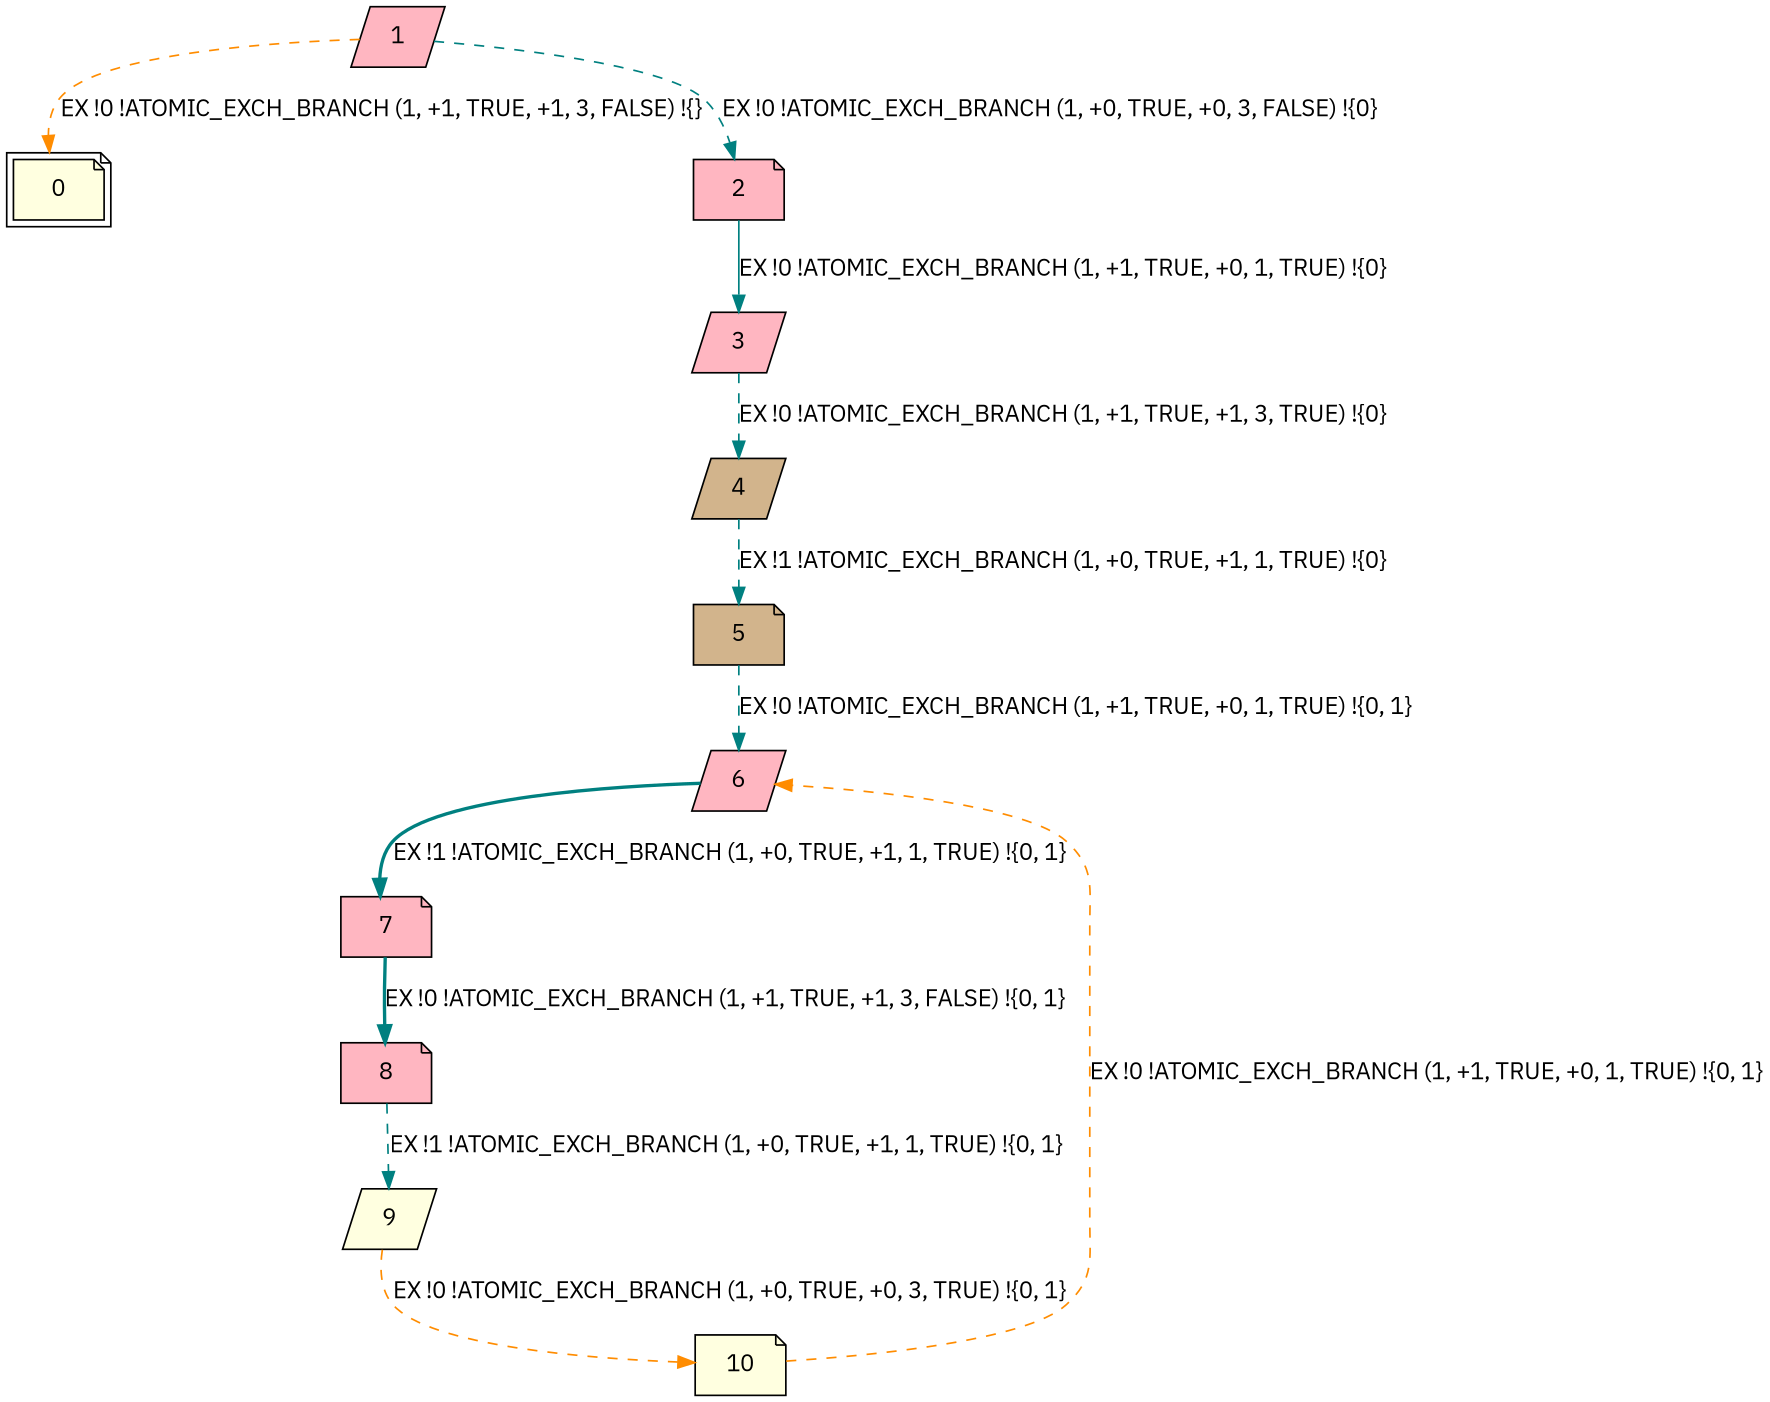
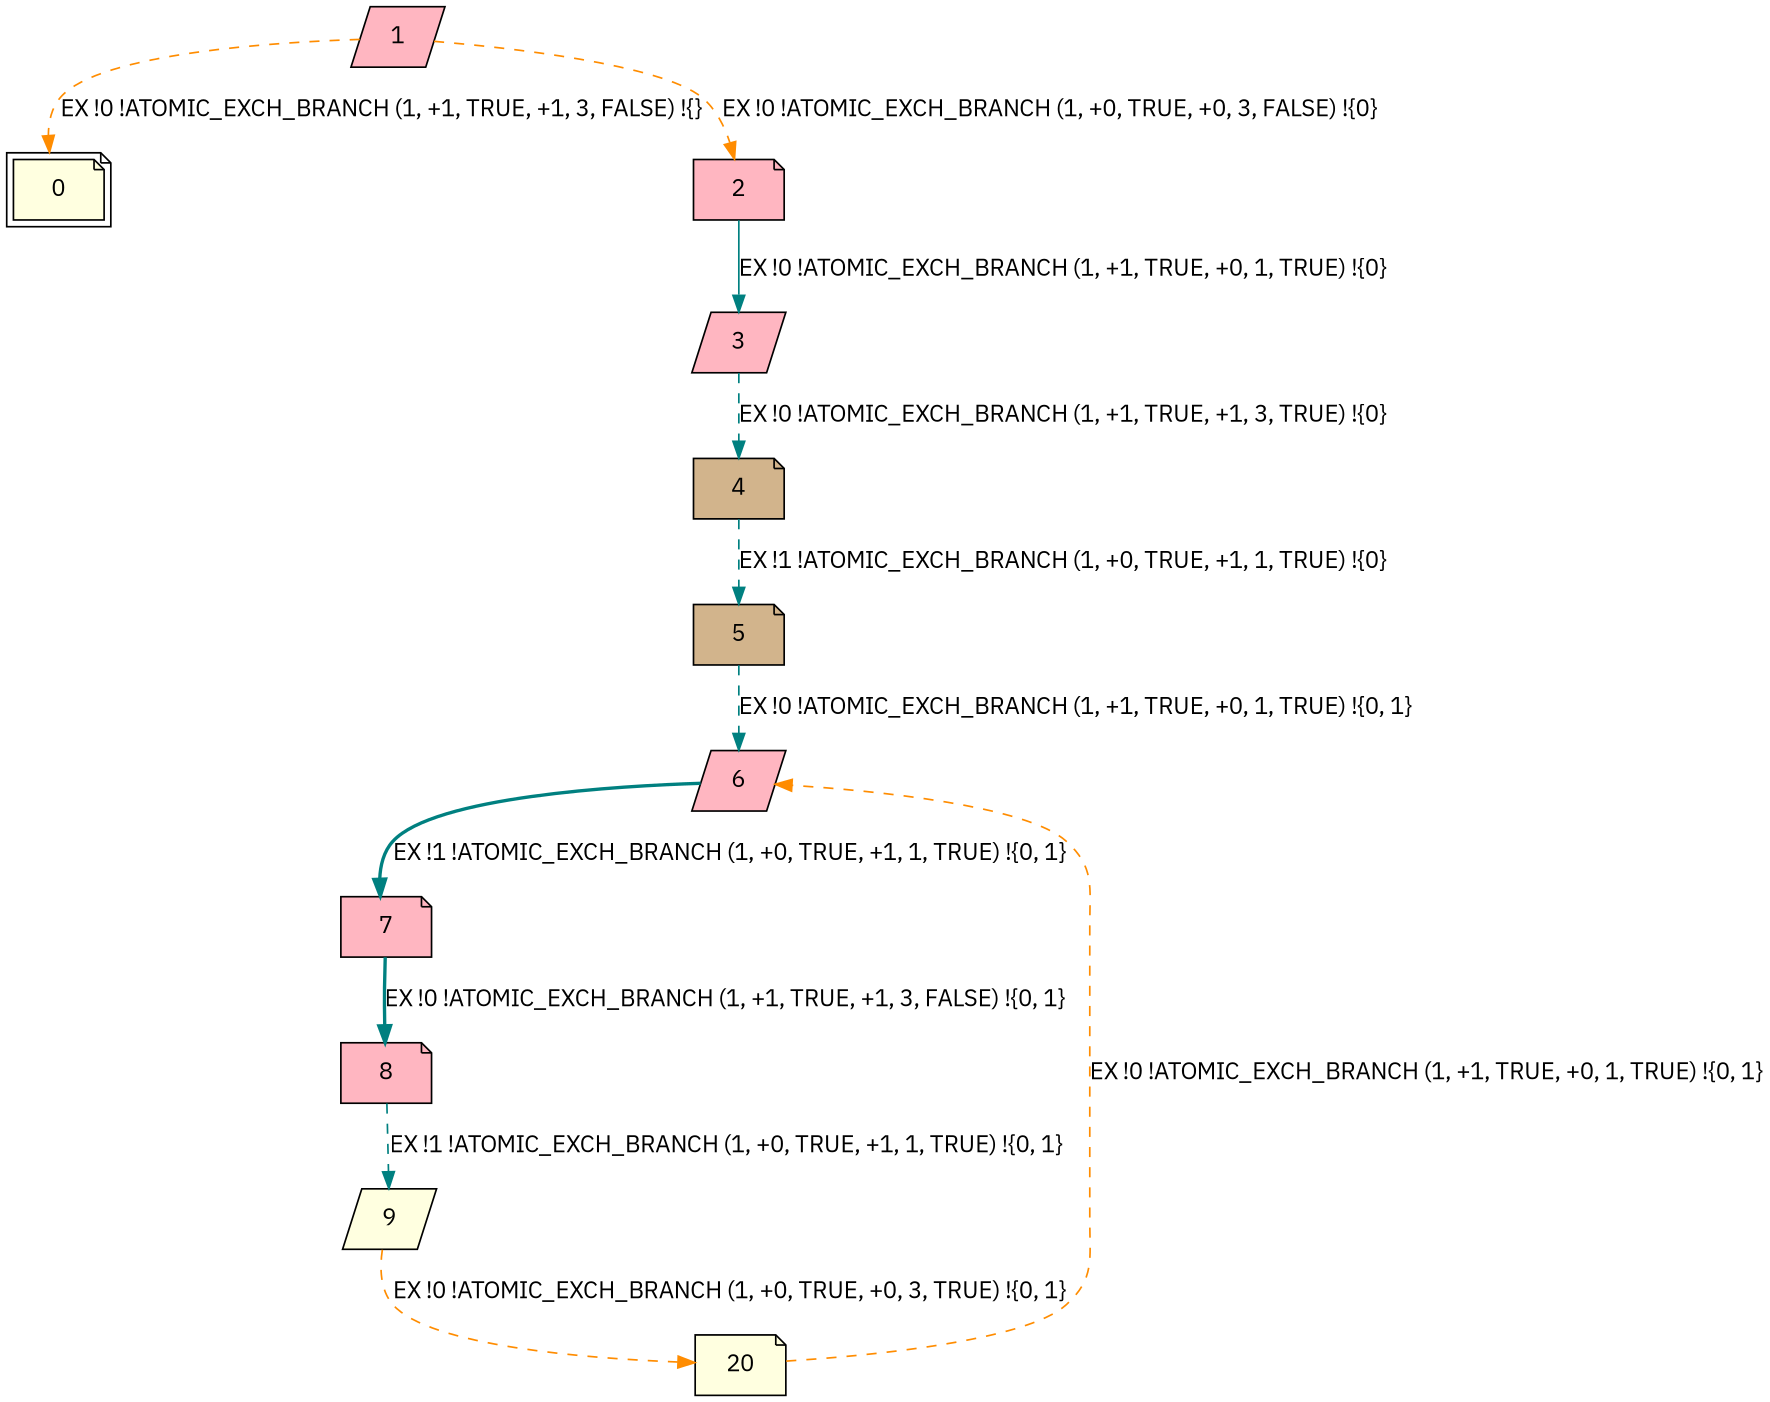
edge "1" -> "2": color teal -> darkorange
node "4": shape parallelogram -> note
node "10": label "10" -> "20"
